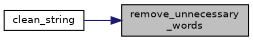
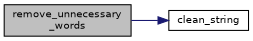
edge "clean_string" -> "remove_unnecessary _words": reversed
